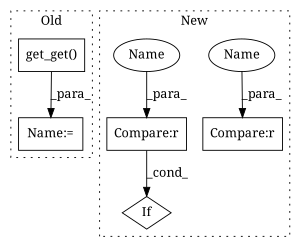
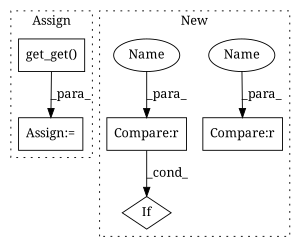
cluster "Old": label "Old" -> "Assign"
node "Name:=": label "Name:=" -> "Assign:="
